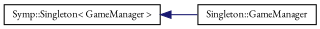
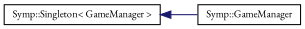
node "Singleton::GameManager": label "Singleton::GameManager" -> "Symp::GameManager"
